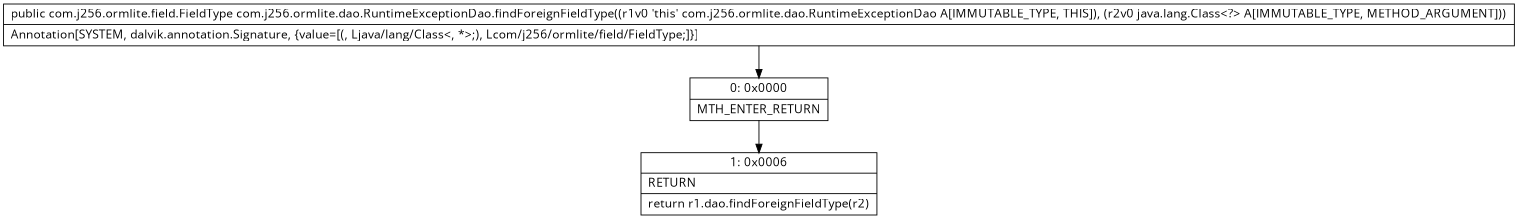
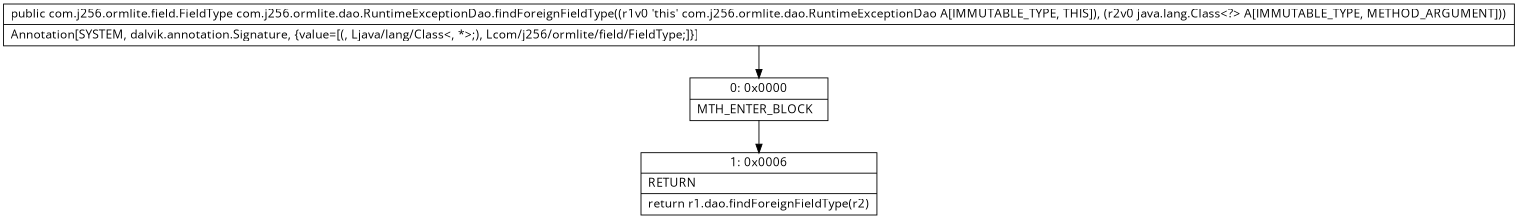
node "0: 0x0000": text "MTH_ENTER_RETURN" -> "MTH_ENTER_BLOCK"
